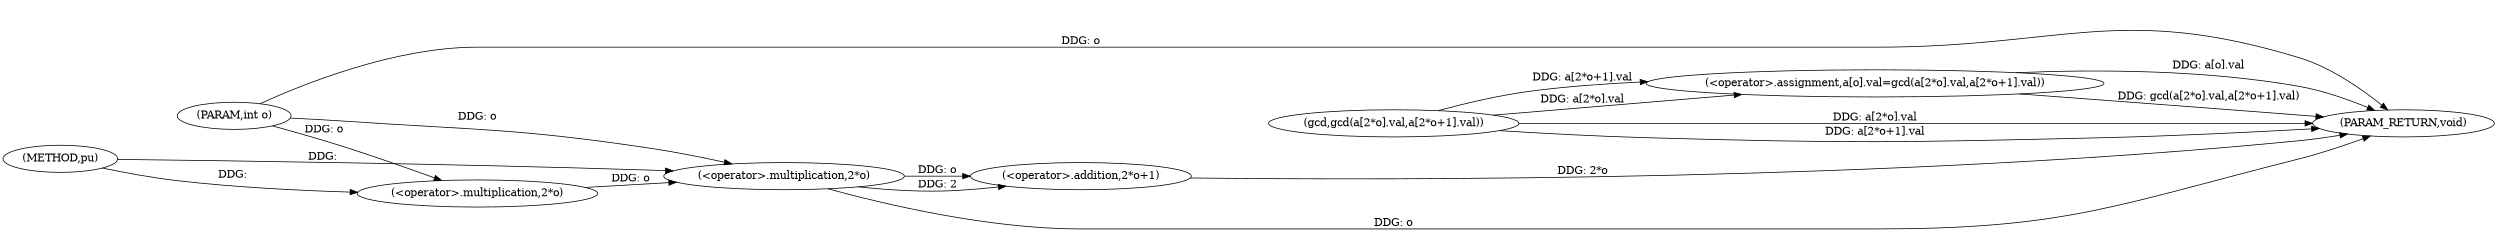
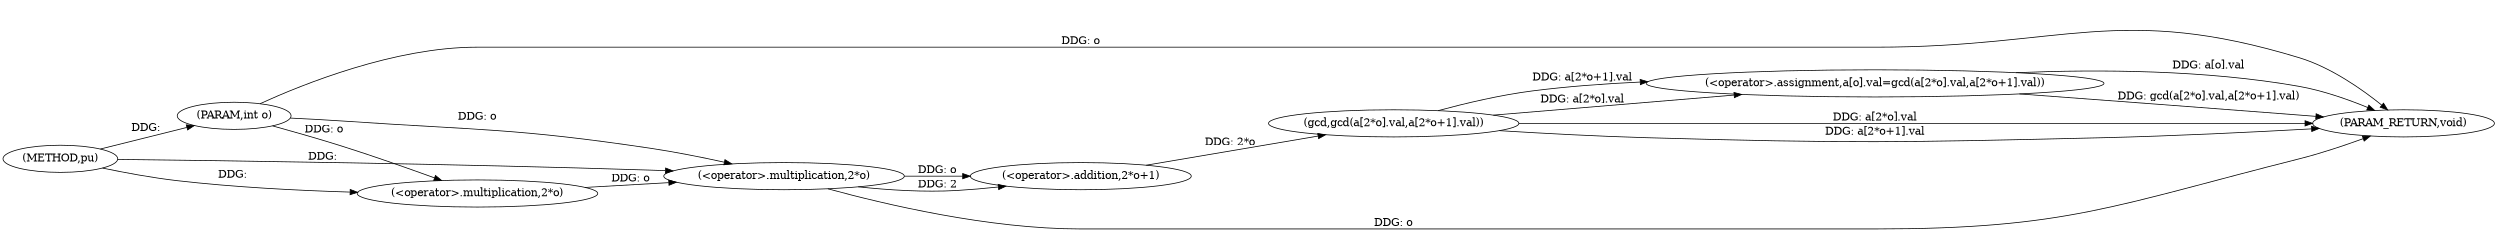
edge "(METHOD,pu)" -> "(PARAM,int o)": added, label "DDG:"
edge "(<operator>.addition,2*o+1)" -> "(PARAM_RETURN,void)": now "(<operator>.addition,2*o+1)" -> "(gcd,gcd(a[2*o].val,a[2*o+1].val))"
